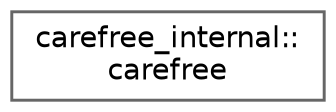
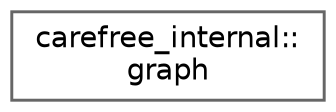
node "carefree_internal:: carefree": label "carefree_internal:: carefree" -> "carefree_internal:: graph"
